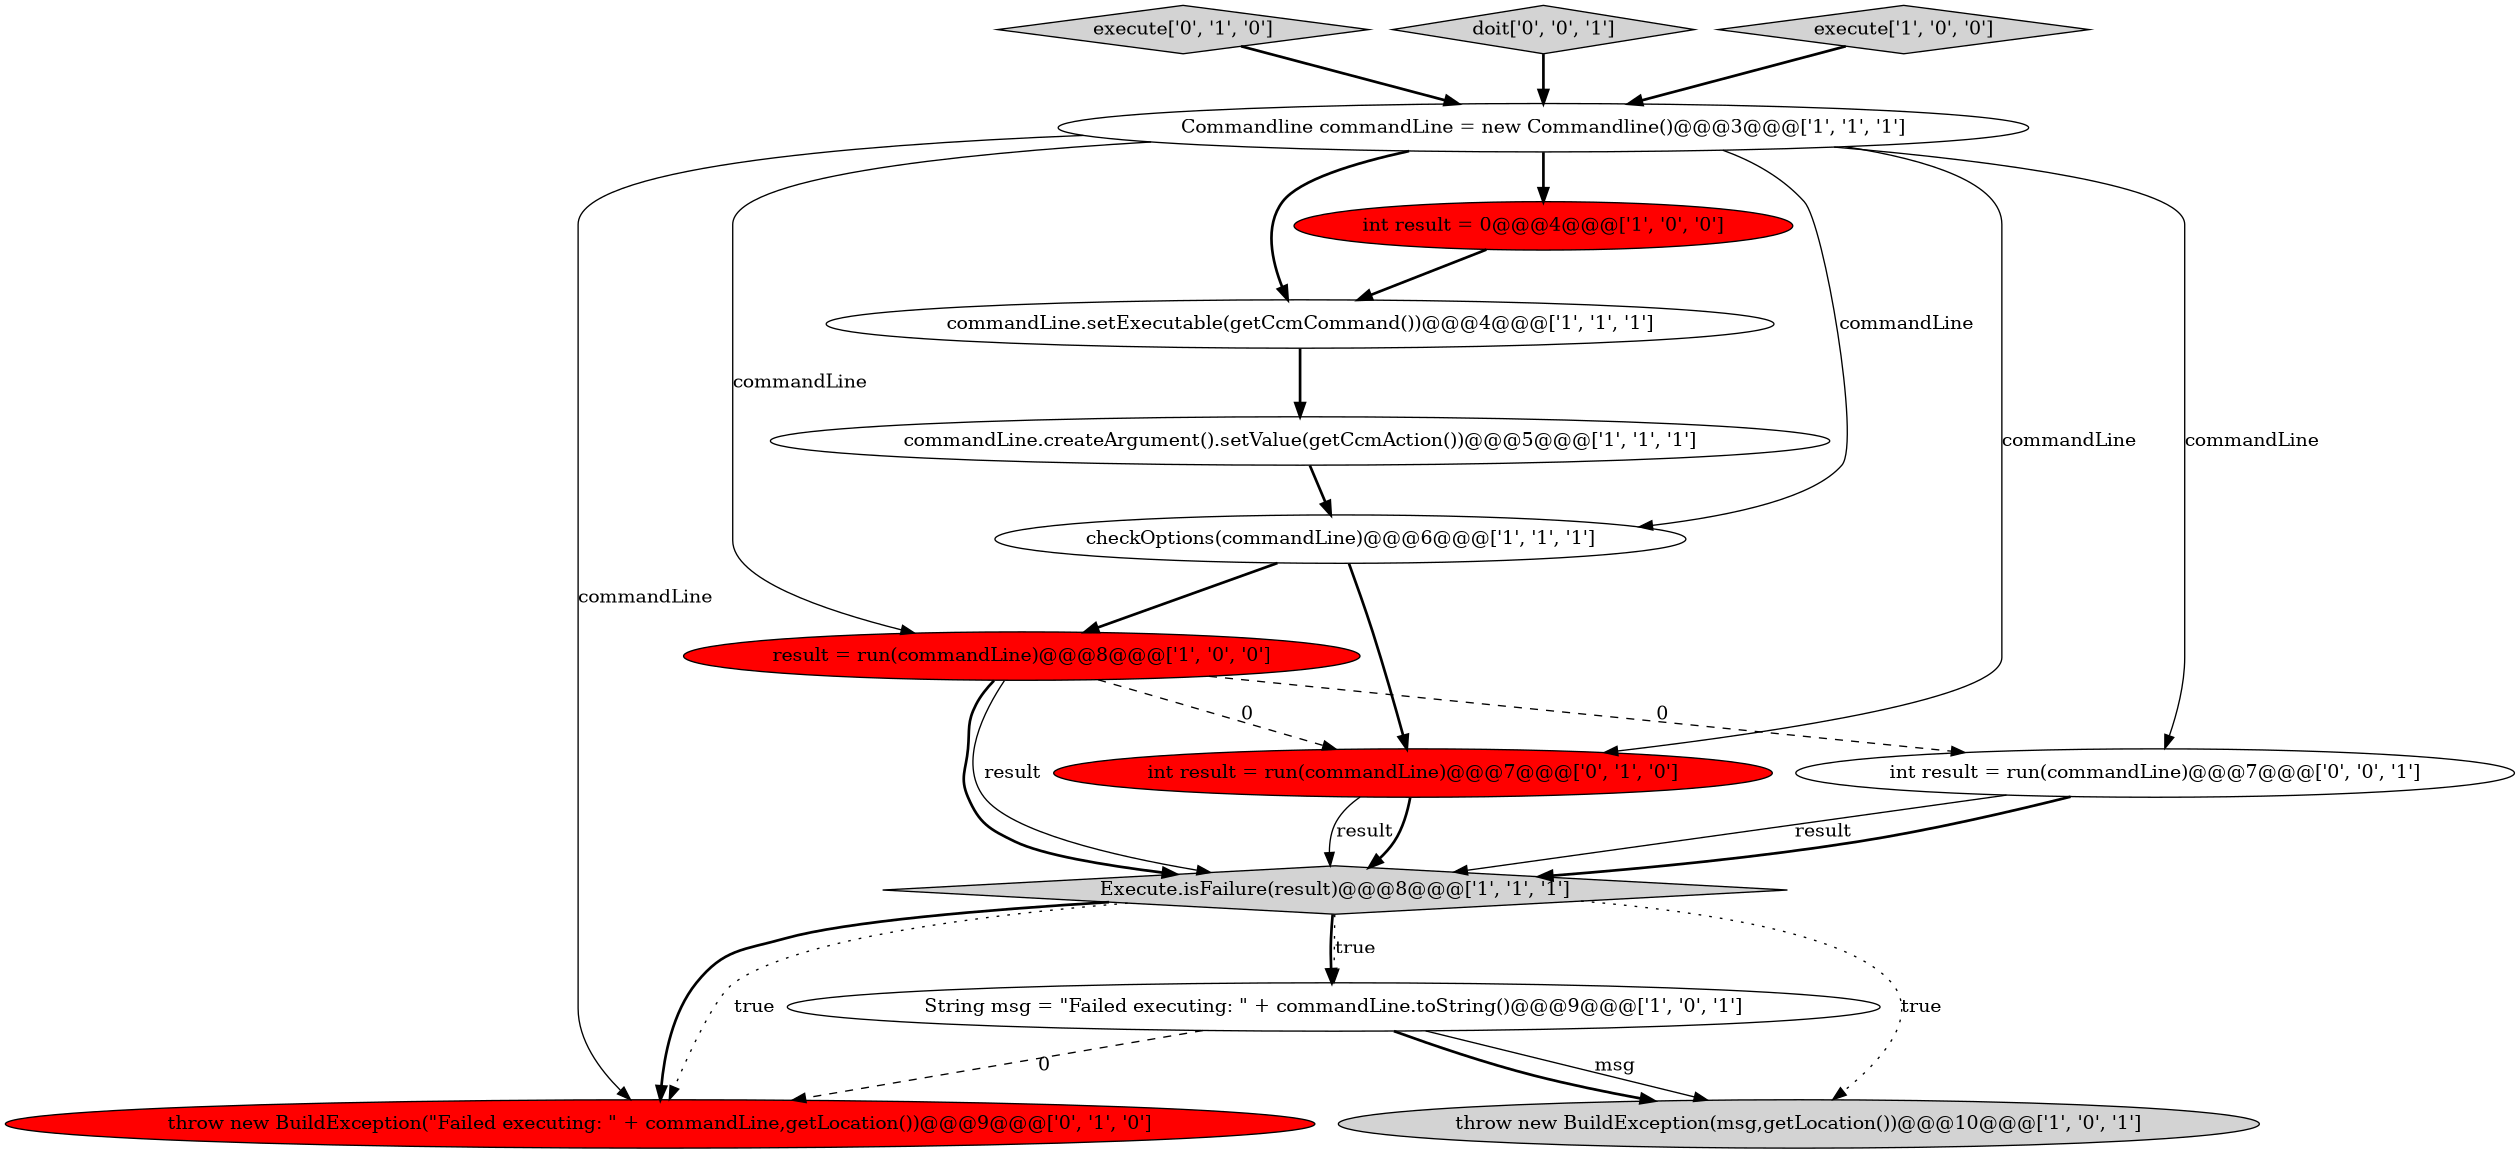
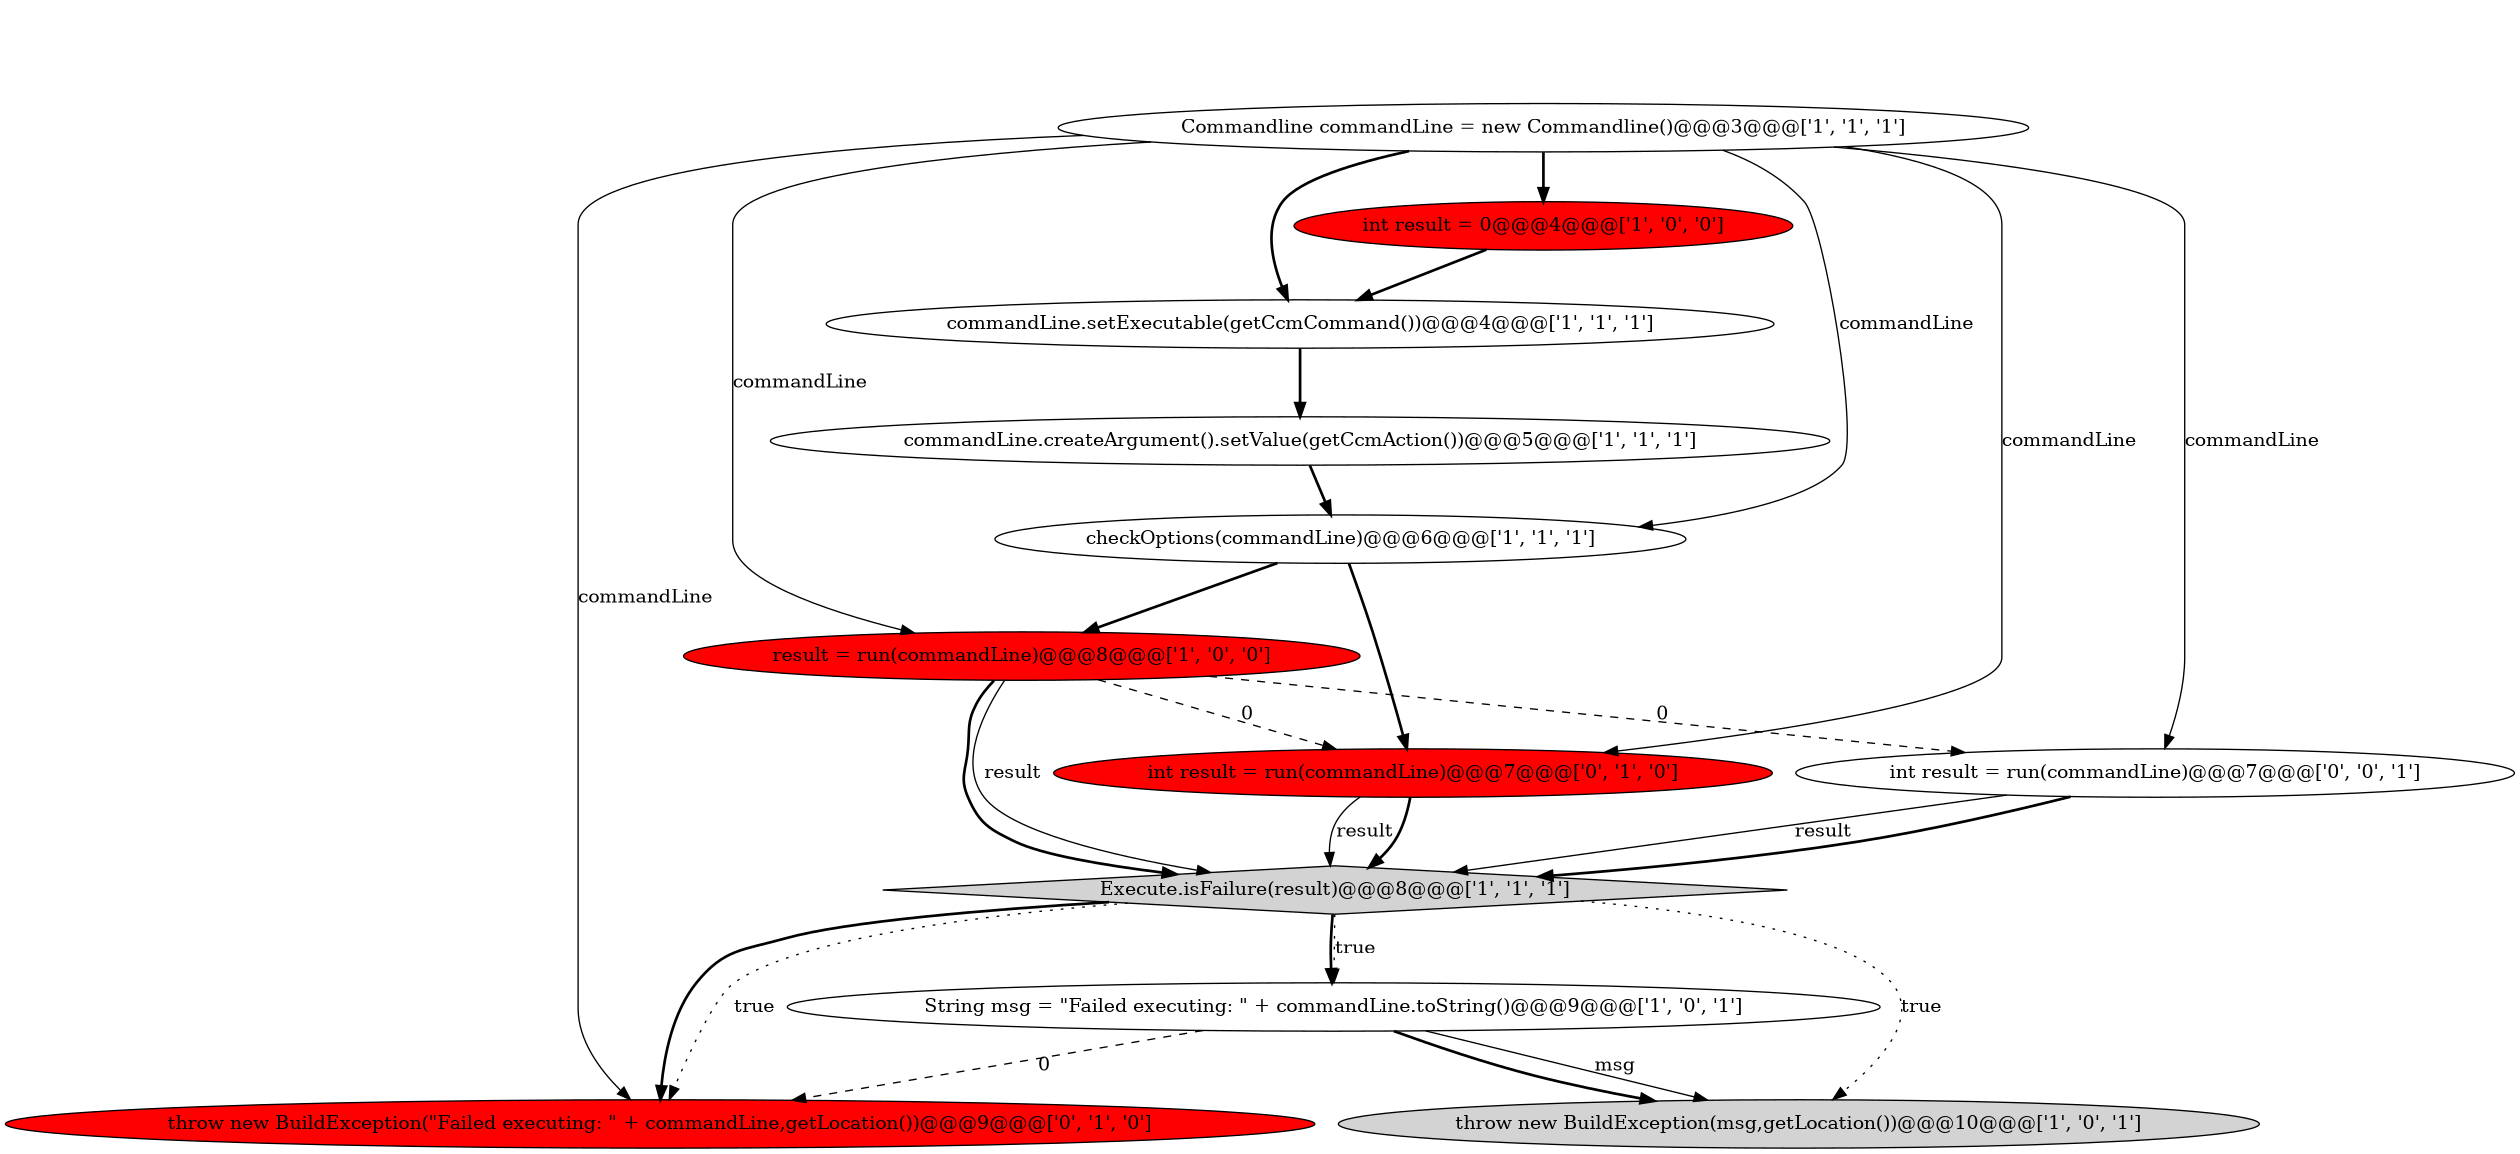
node "execute['0', '1', '0']": removed
node "doit['0', '0', '1']": removed
node "execute['1', '0', '0']": removed
